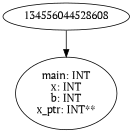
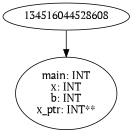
node "134556044528608": label "134556044528608" -> "134516044528608"
